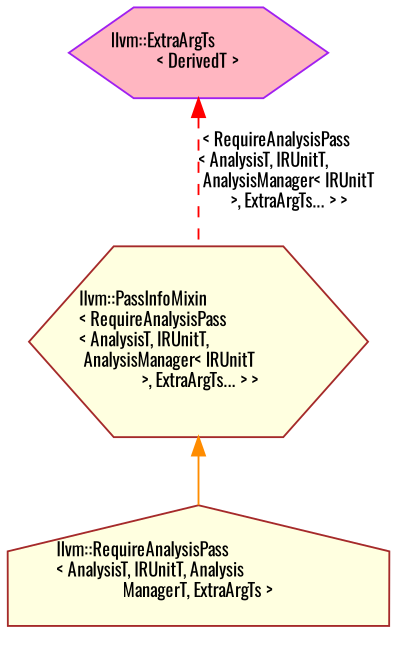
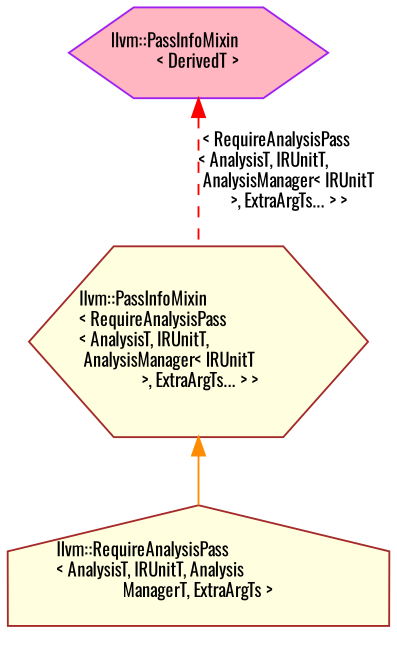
node "llvm::ExtraArgTs < DerivedT >": label "llvm::ExtraArgTs < DerivedT >" -> "llvm::PassInfoMixin < DerivedT >"
